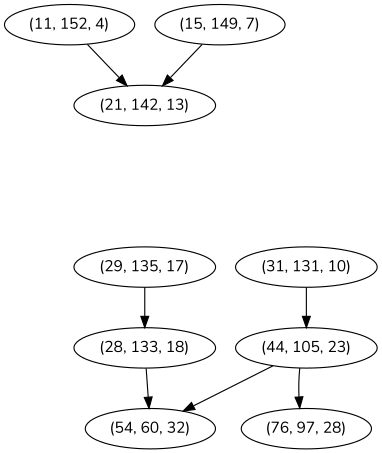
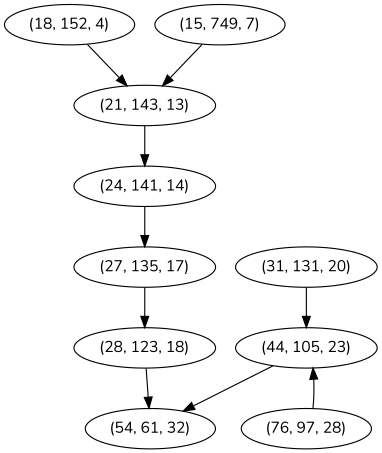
node "(11, 152, 4)": label "(11, 152, 4)" -> "(18, 152, 4)"
node "(15, 149, 7)": label "(15, 149, 7)" -> "(15, 749, 7)"
node "(21, 142, 13)": label "(21, 142, 13)" -> "(21, 143, 13)"
node "(24, 141, 14)": added
node "(29, 135, 17)": label "(29, 135, 17)" -> "(27, 135, 17)"
node "(31, 131, 10)": label "(31, 131, 10)" -> "(31, 131, 20)"
node "(28, 133, 18)": label "(28, 133, 18)" -> "(28, 123, 18)"
edge "(44, 105, 23)" -> "(76, 97, 28)": reversed
node "(54, 60, 32)": label "(54, 60, 32)" -> "(54, 61, 32)"
